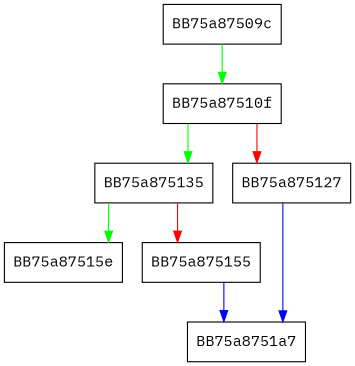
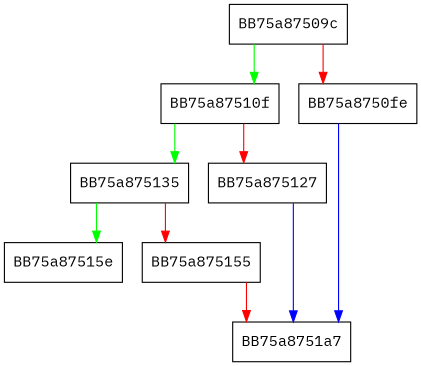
node "BB75a8750fe": added
edge "BB75a875155" -> "BB75a8751a7": color blue -> red
